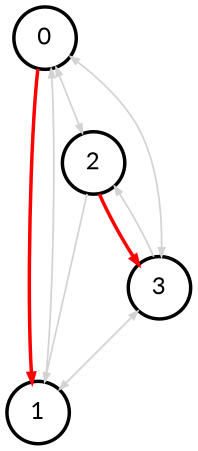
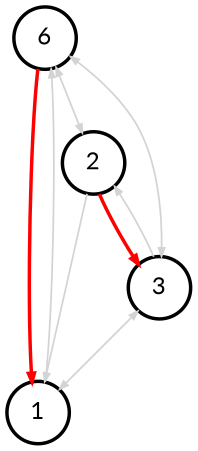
node "0": label "0" -> "6"
